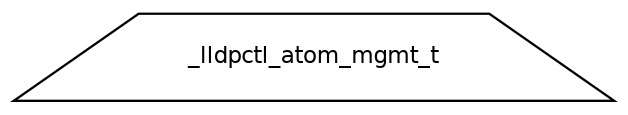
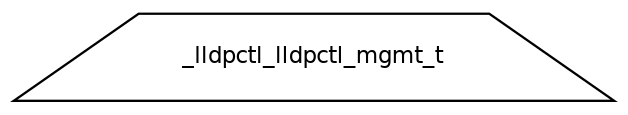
node "_lldpctl_atom_mgmt_t": label "_lldpctl_atom_mgmt_t" -> "_lldpctl_lldpctl_mgmt_t"
